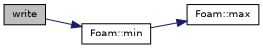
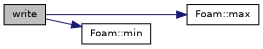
edge "Foam::min" -> "Foam::max": now "write" -> "Foam::max"
